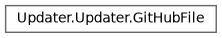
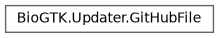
node "Updater.Updater.GitHubFile": label "Updater.Updater.GitHubFile" -> "BioGTK.Updater.GitHubFile"
